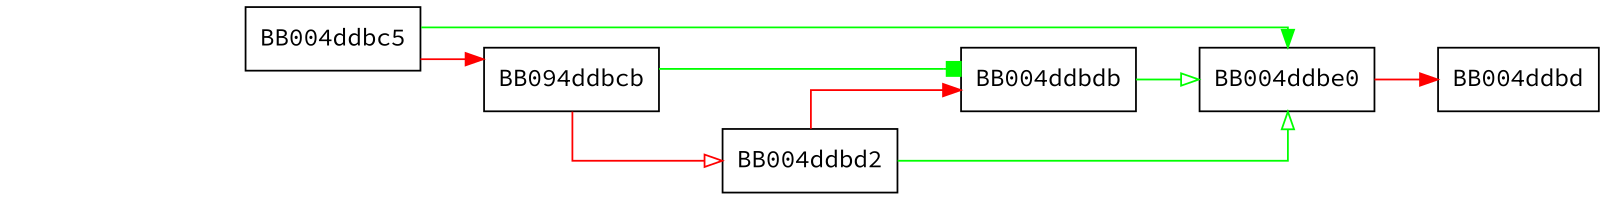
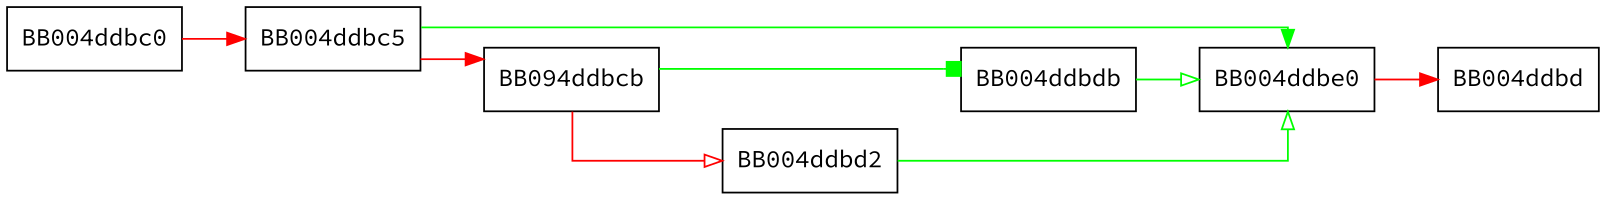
node "BB004ddbc0": added
edge "BB004ddbd2" -> "BB004ddbdb": removed
